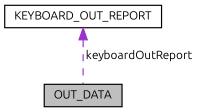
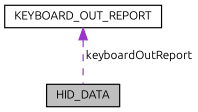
node "OUT_DATA": label "OUT_DATA" -> "HID_DATA"
